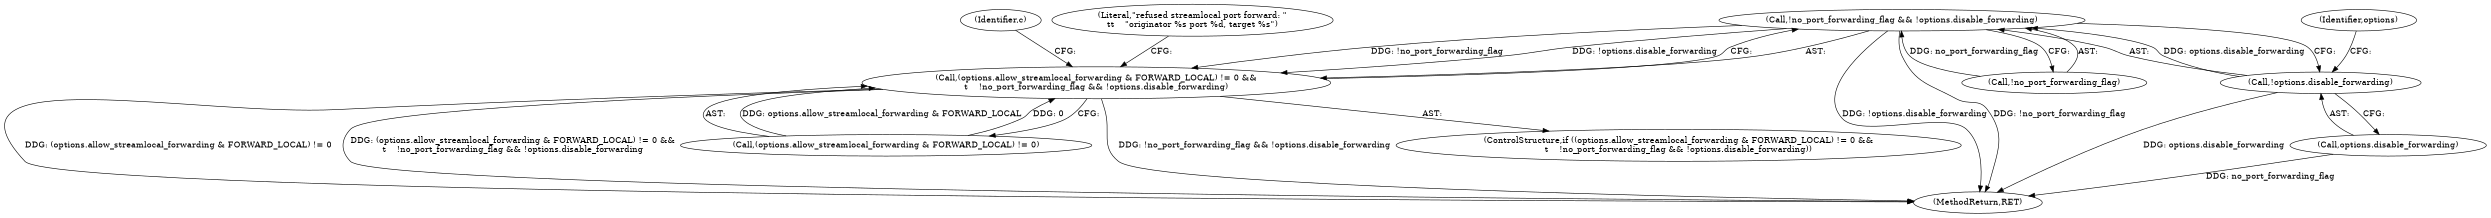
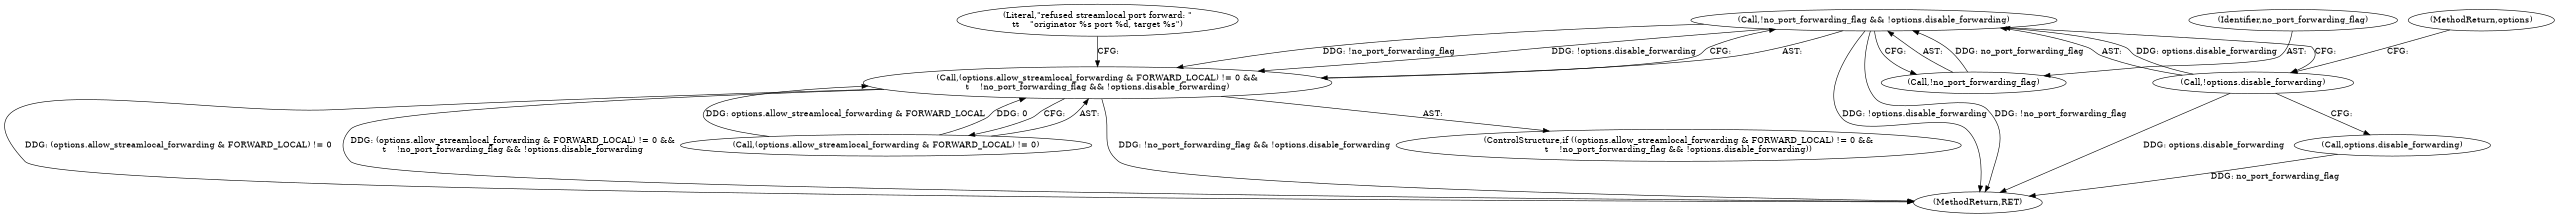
node "(Identifier,c)": removed
node "(Identifier,no_port_forwarding_flag)": added
node "(Identifier,options)": label "(Identifier,options)" -> "(MethodReturn,options)"
edge "(Call,options.disable_forwarding)" -> "(Call,!options.disable_forwarding)": removed, label "AST:"
